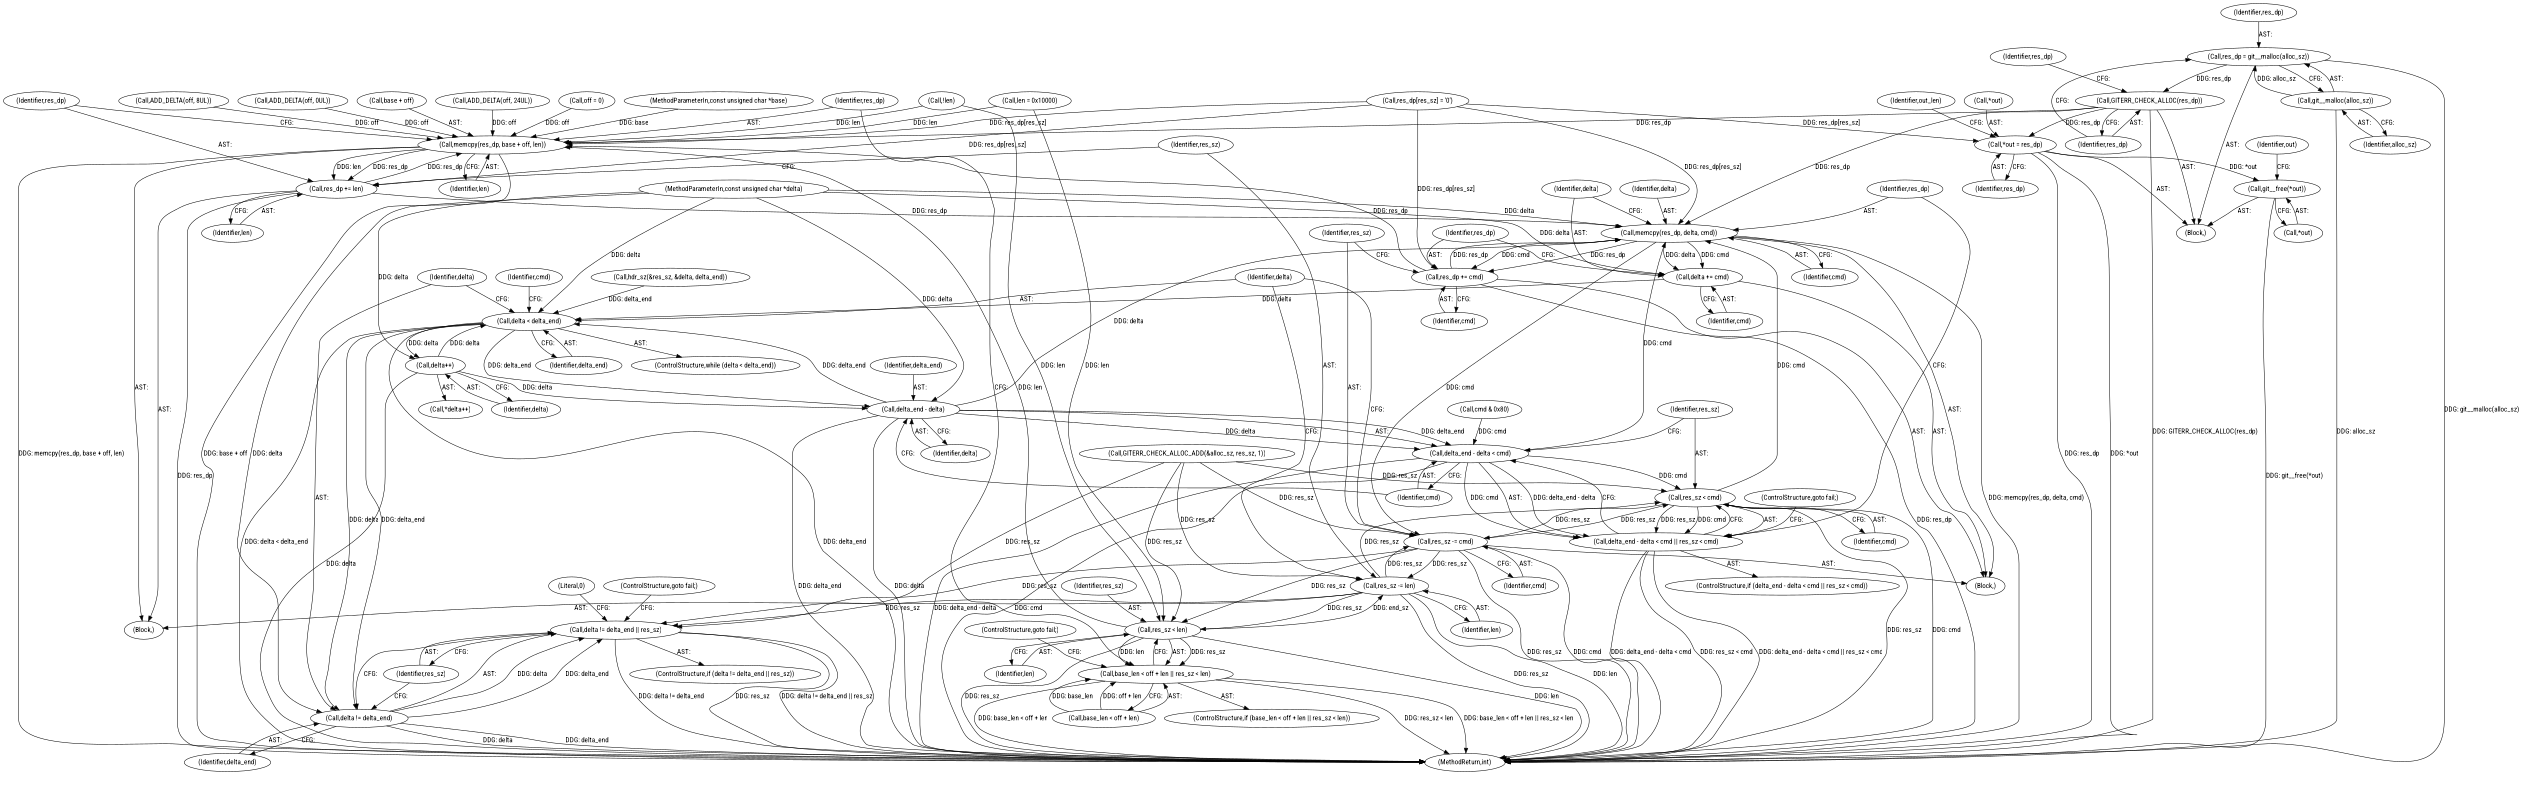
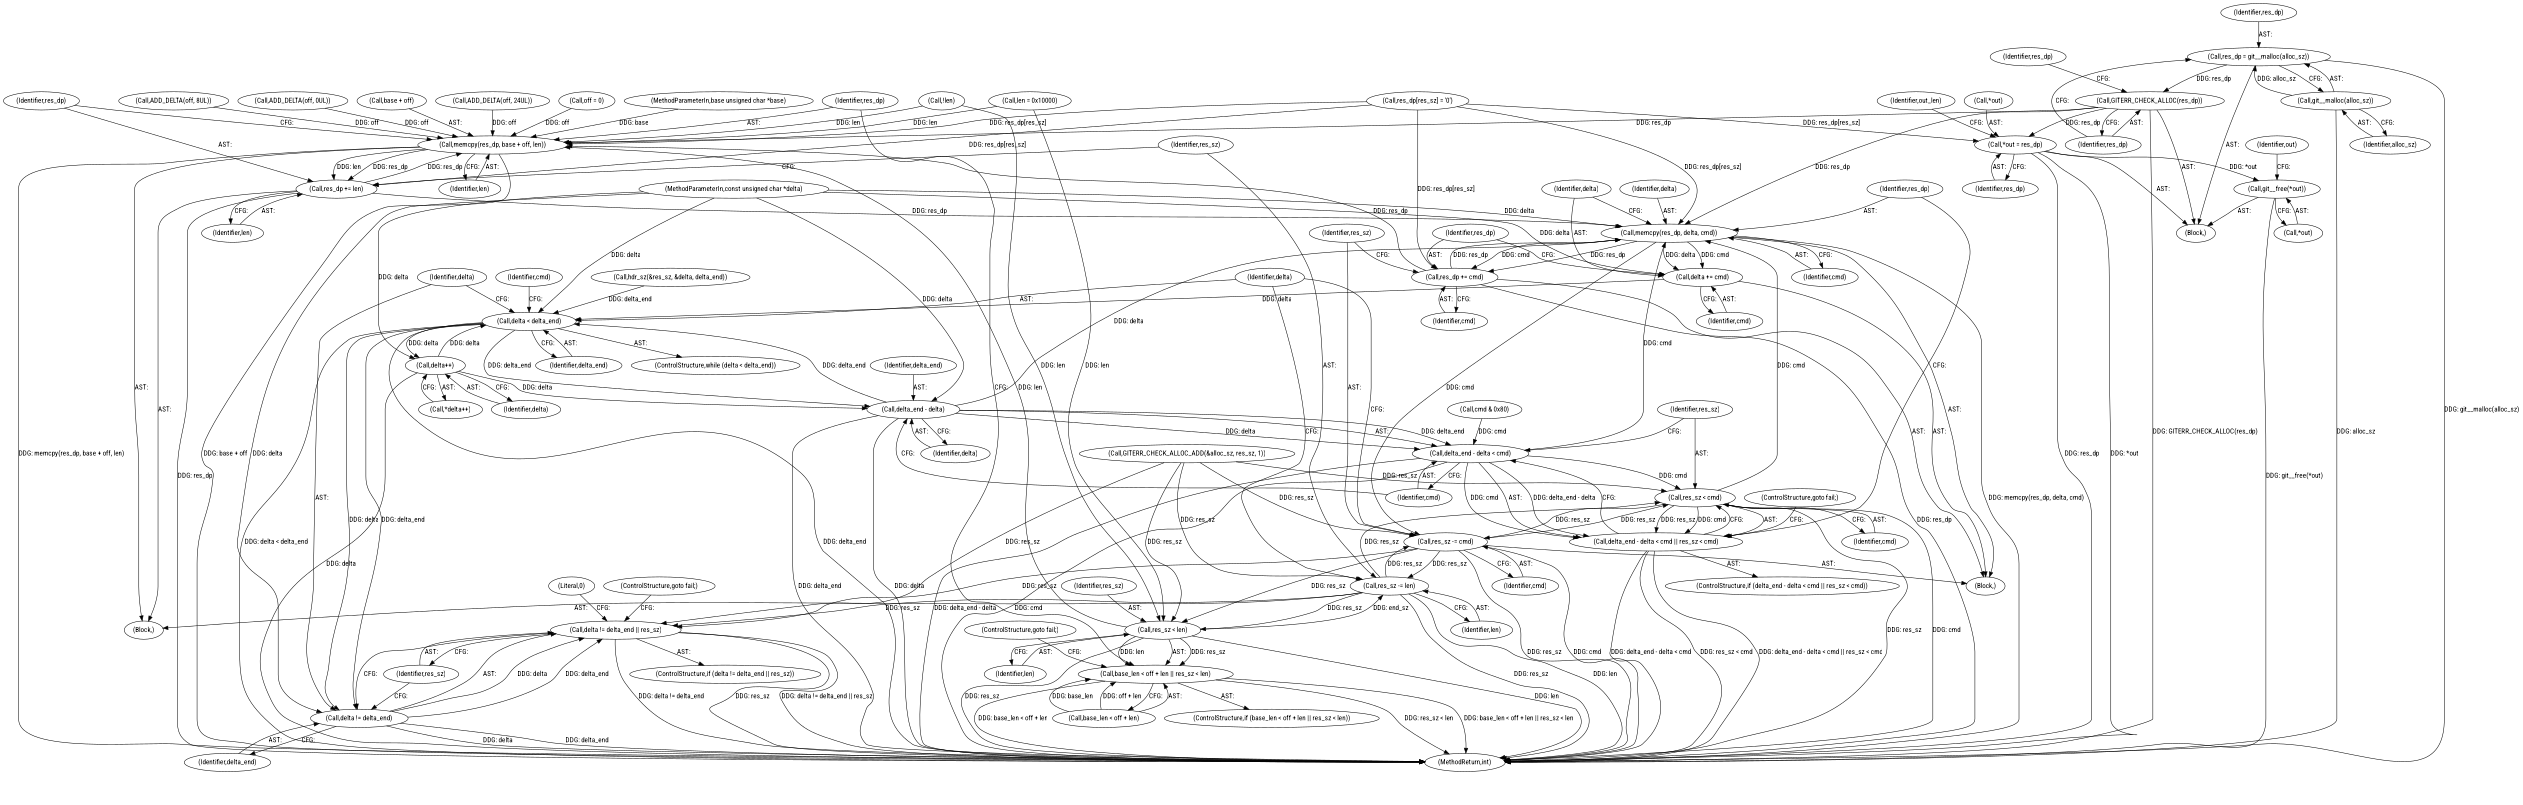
node "(MethodParameterIn,const unsigned char *base)": label "(MethodParameterIn,const unsigned char *base)" -> "(MethodParameterIn,base unsigned char *base)"
edge "(Call,*delta++)" -> "(Call,delta++)": added, label "CFG:"
edge "(Call,base_len < off + len || res_sz < len)" -> "(Call,res_sz < len)": removed, label "CFG:"
